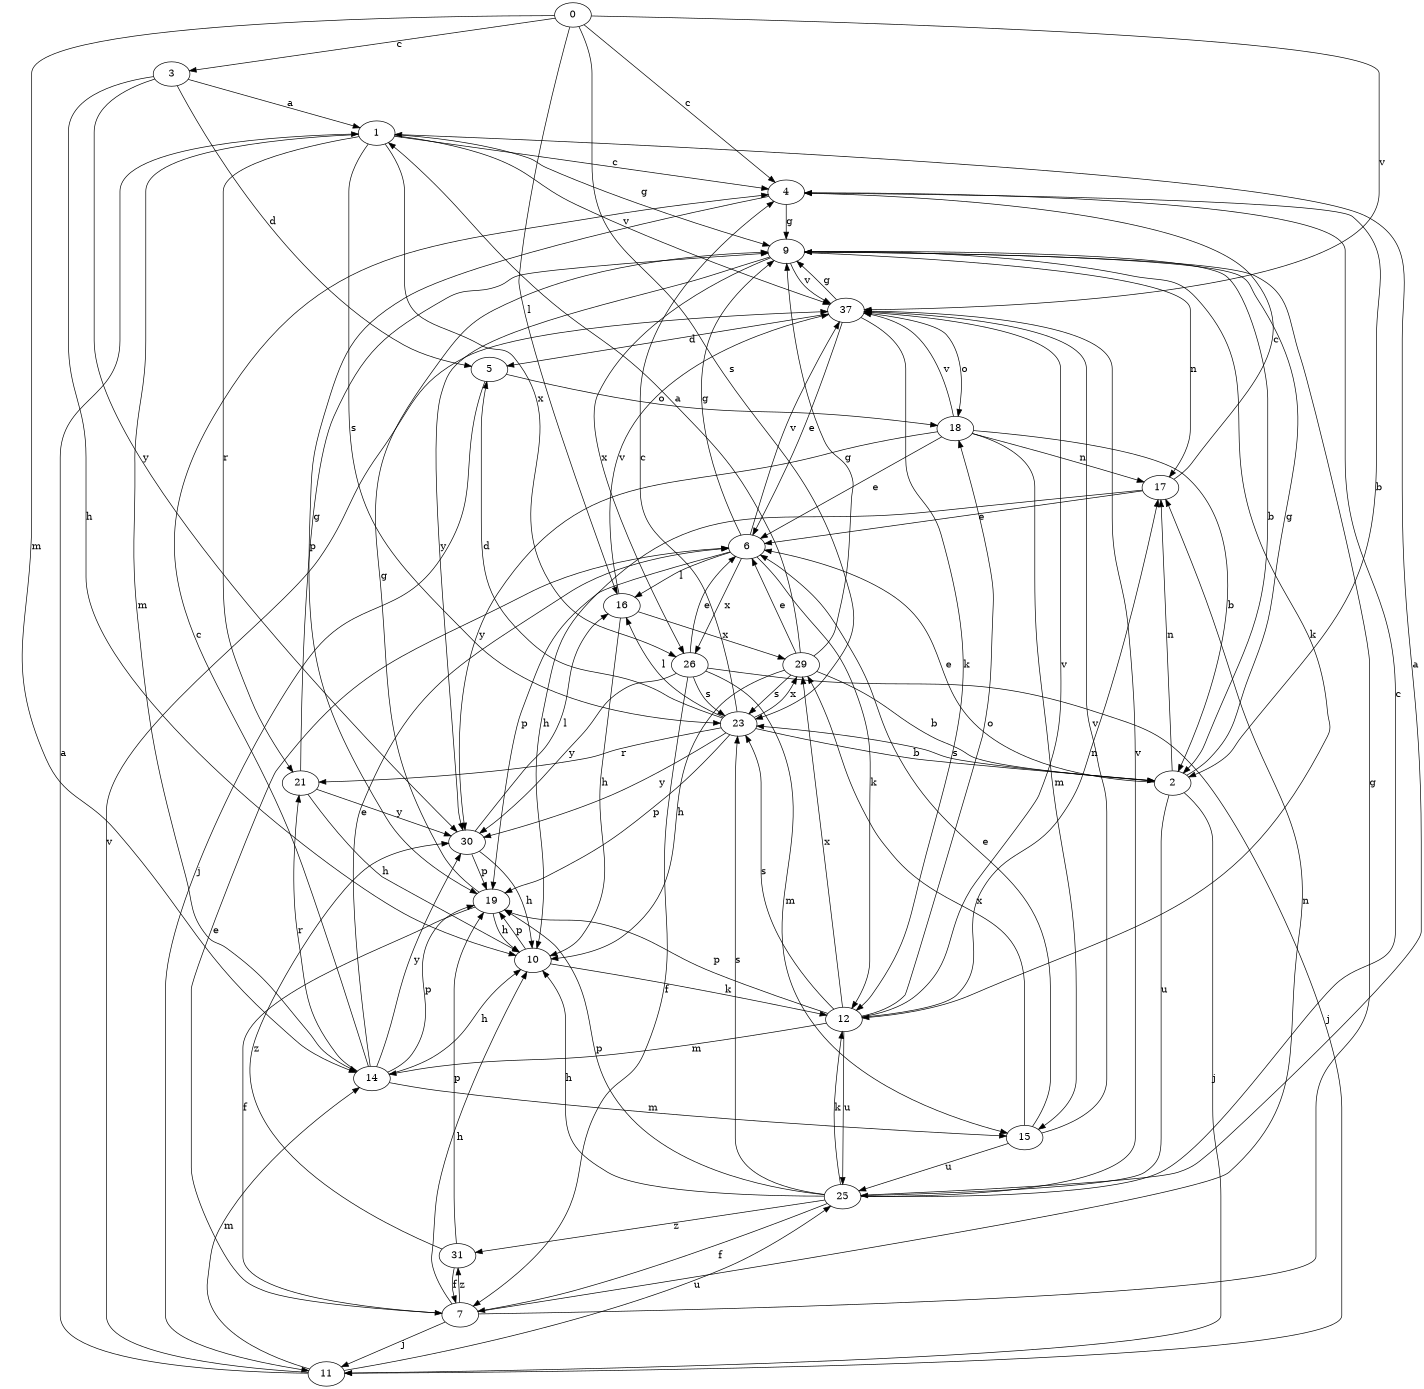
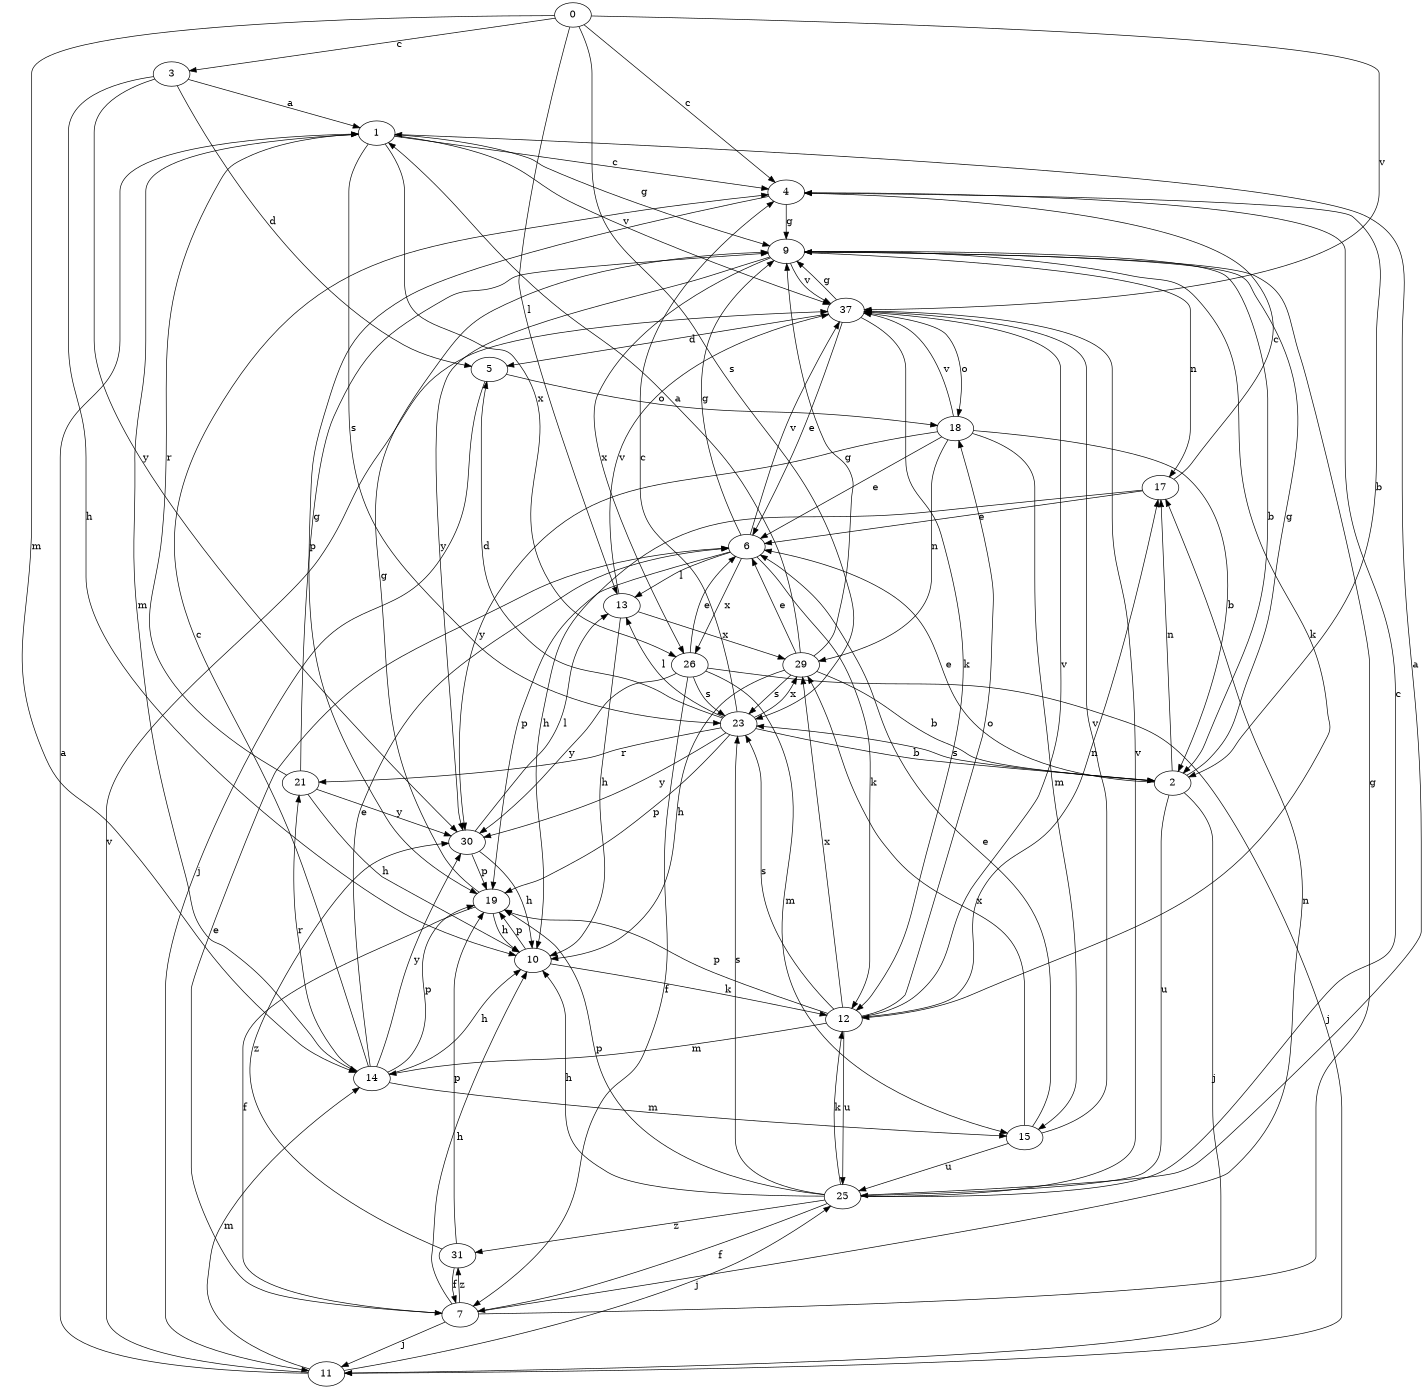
edge "1" -> "21": reversed
edge "18" -> "17": now "18" -> "29"
node "16": label "16" -> "13"
edge "11" -> "25": label "u" -> "j"
